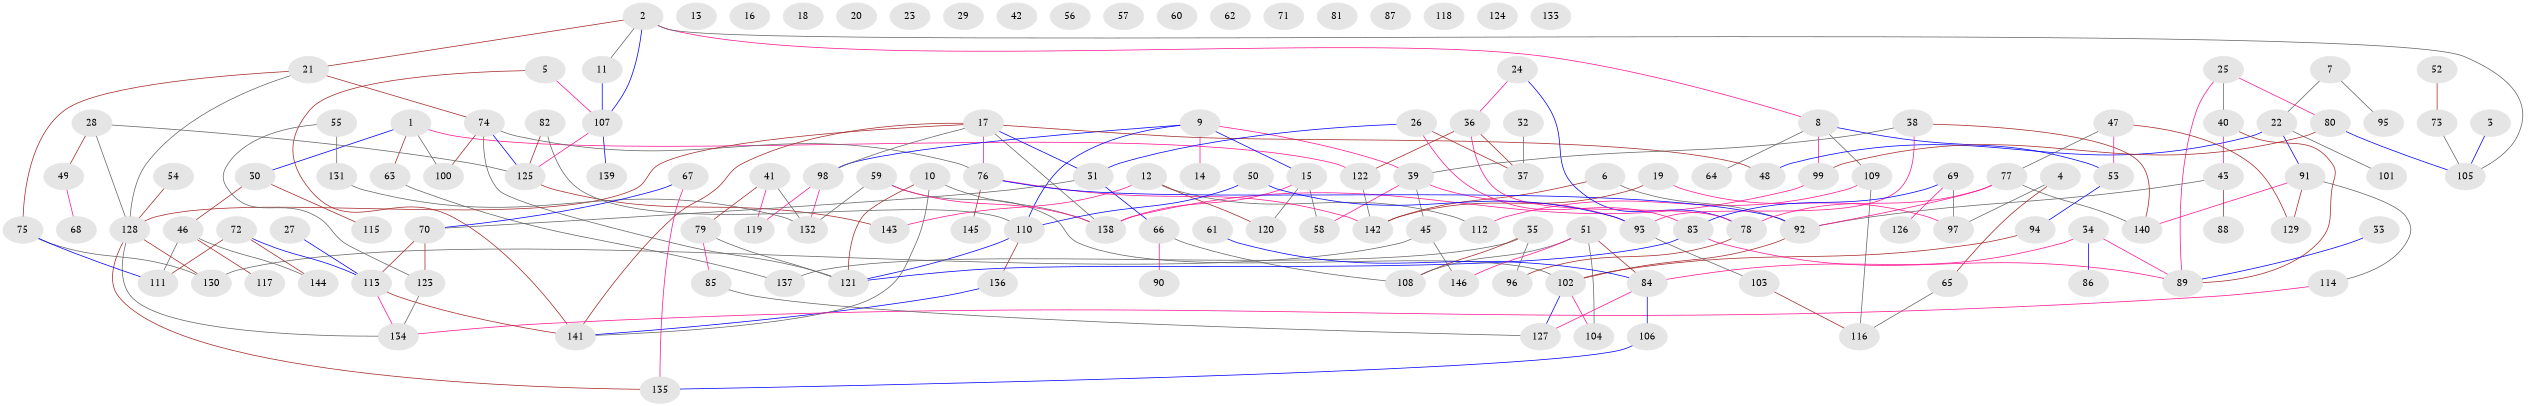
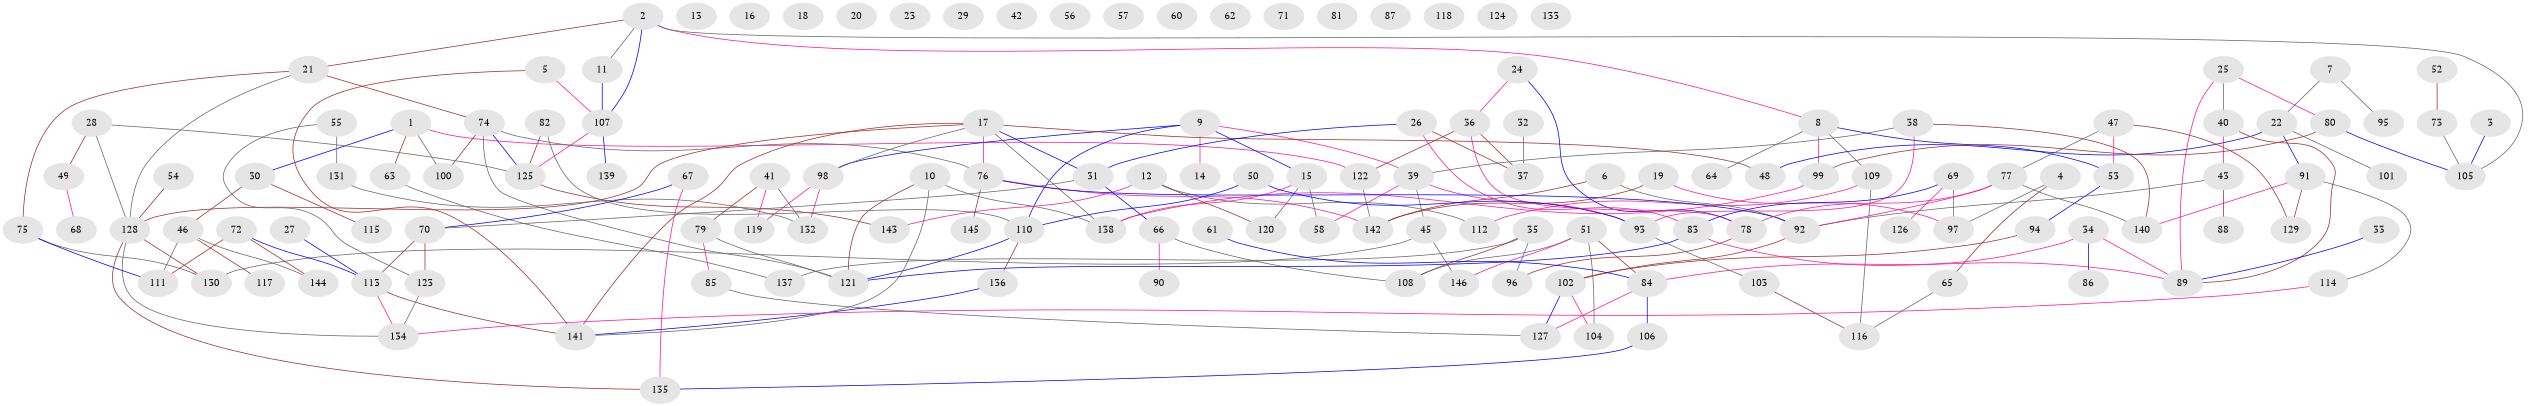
node "59": removed
